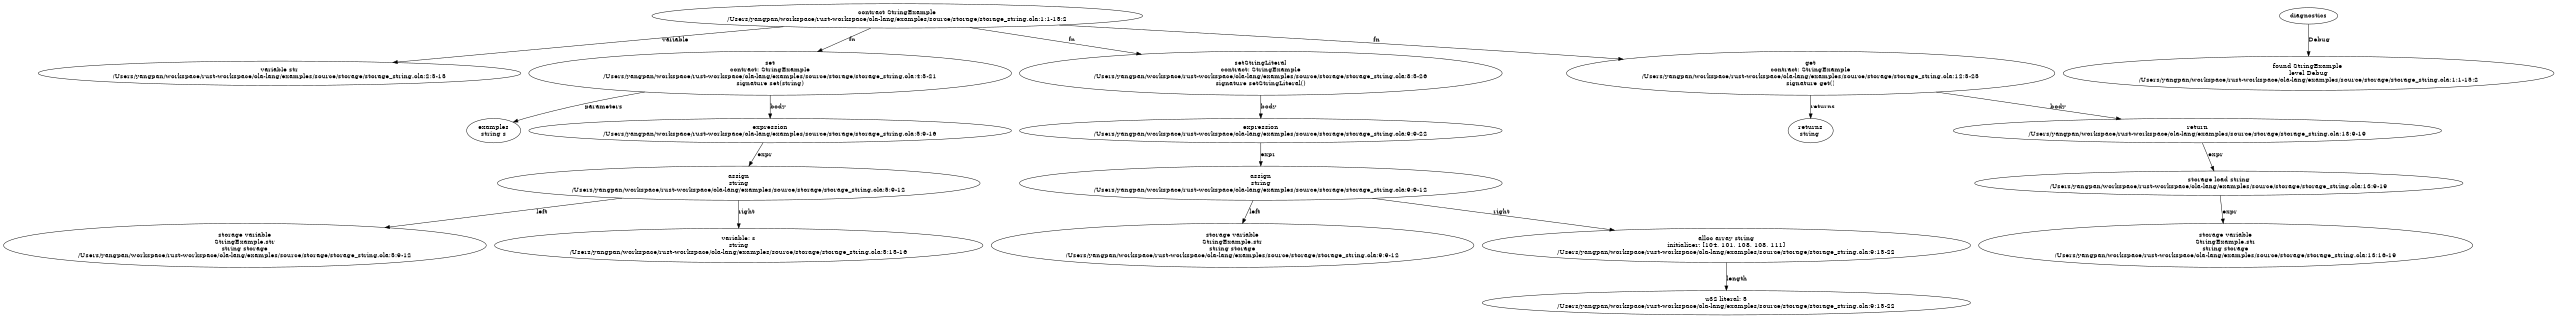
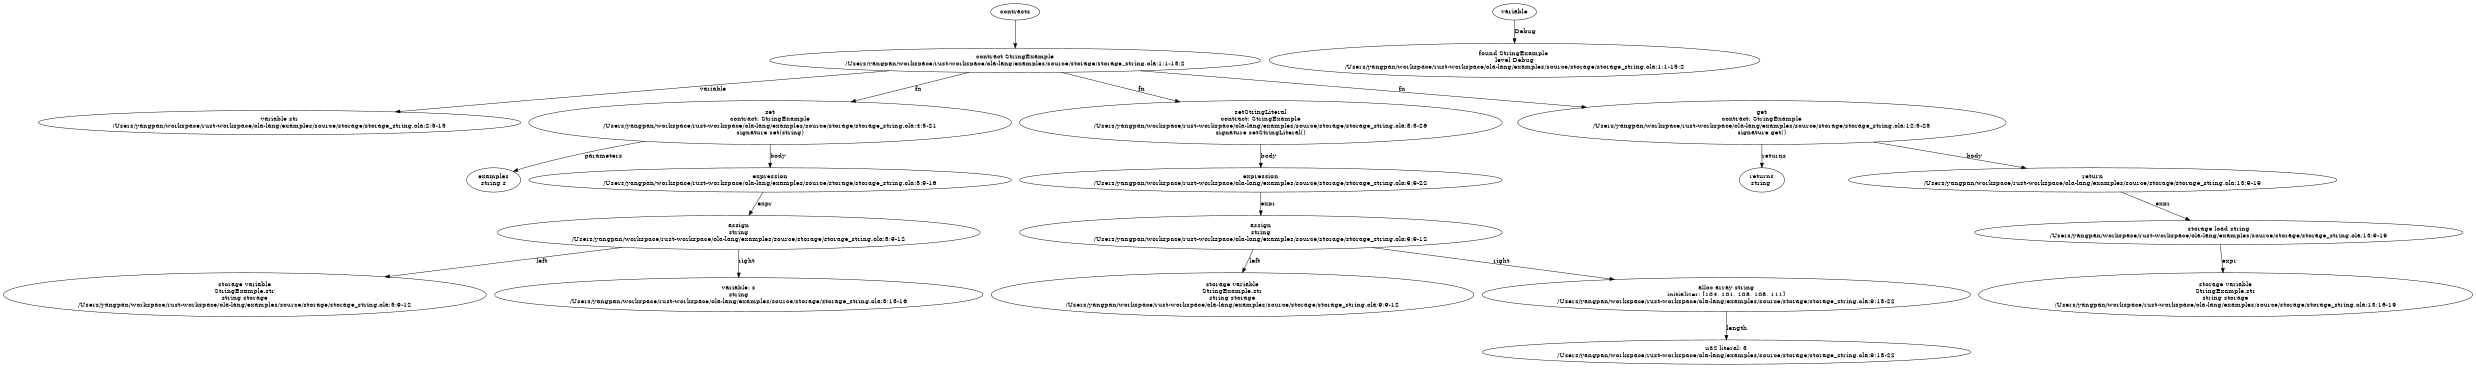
node "contracts": added
node "diagnostics": label "diagnostics" -> "variable"
